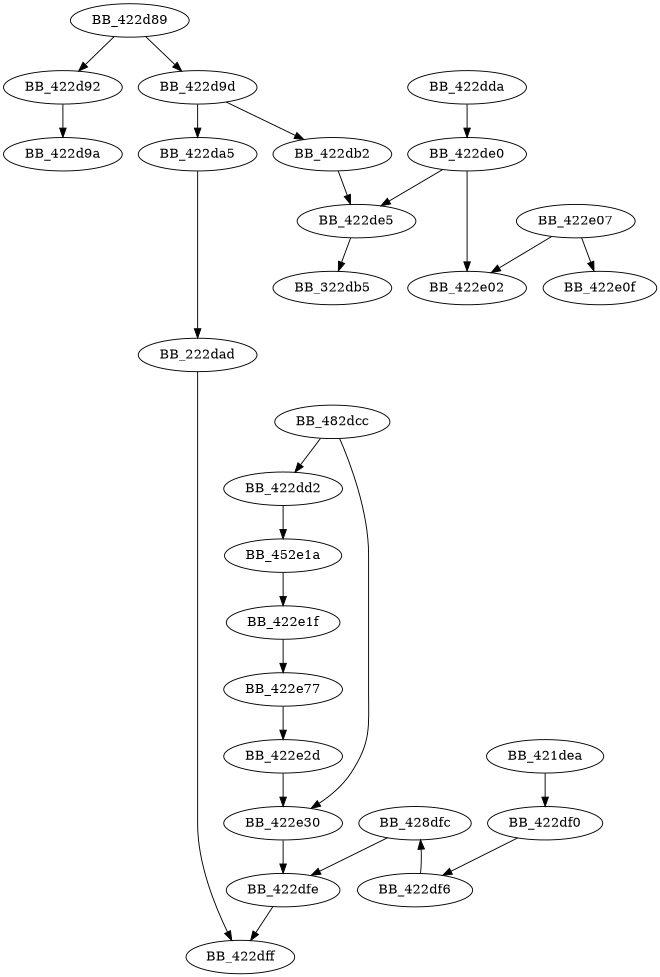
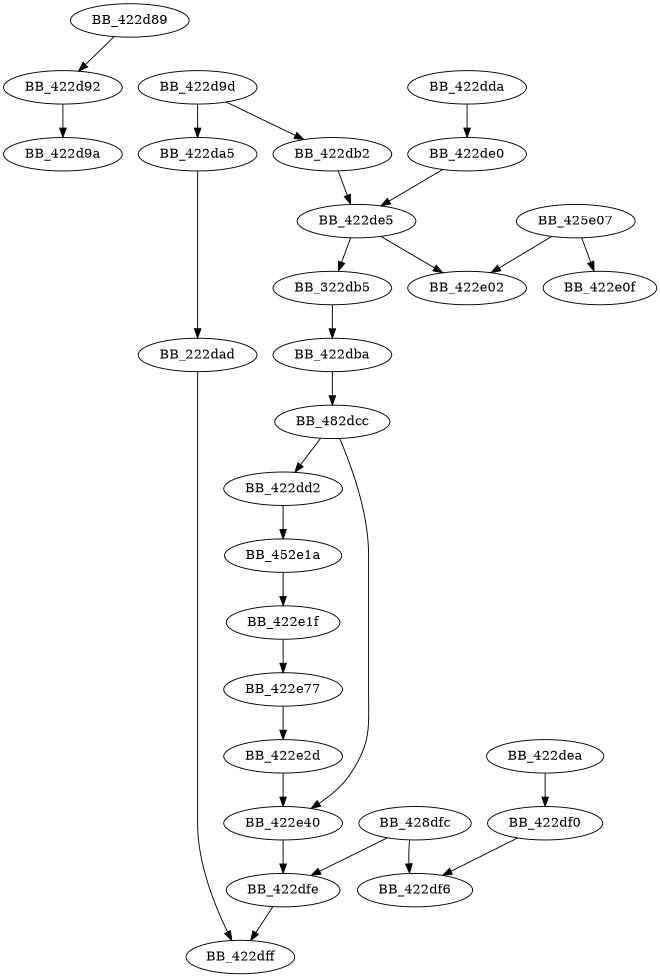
edge "BB_422d89" -> "BB_422d9d": removed
edge "BB_422de0" -> "BB_422e02": now "BB_422de5" -> "BB_422e02"
node "BB_422e07": label "BB_422e07" -> "BB_425e07"
node "BB_422dba": added
node "BB_421dea": label "BB_421dea" -> "BB_422dea"
node "BB_422e30": label "BB_422e30" -> "BB_422e40"
edge "BB_422df6" -> "BB_428dfc": reversed
